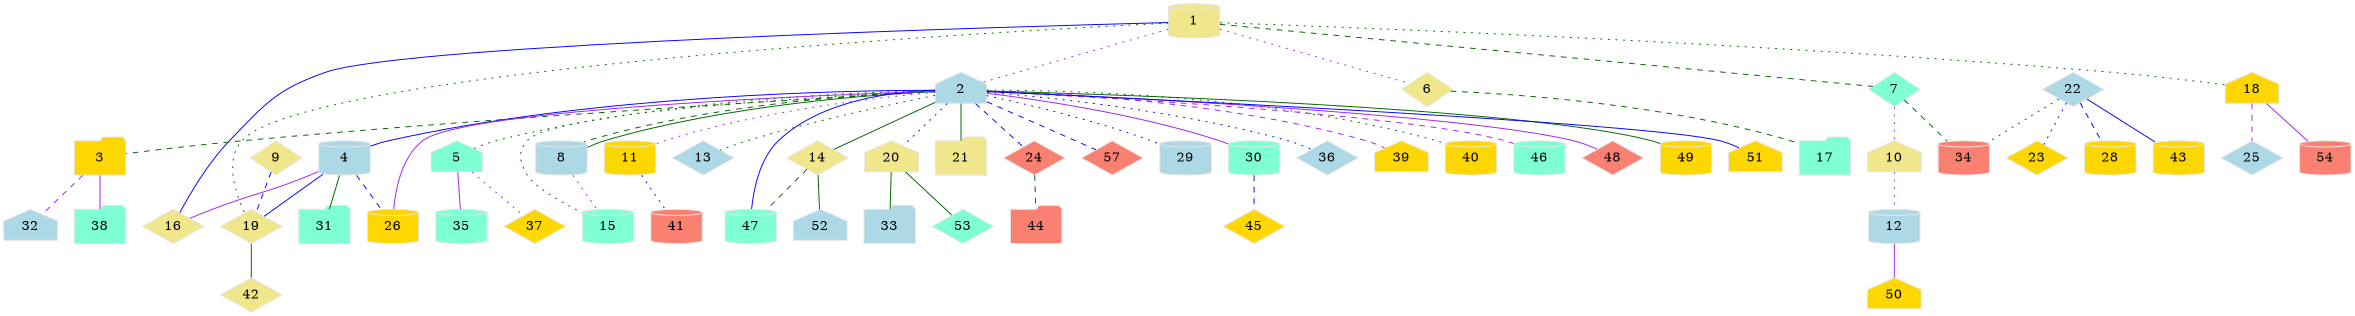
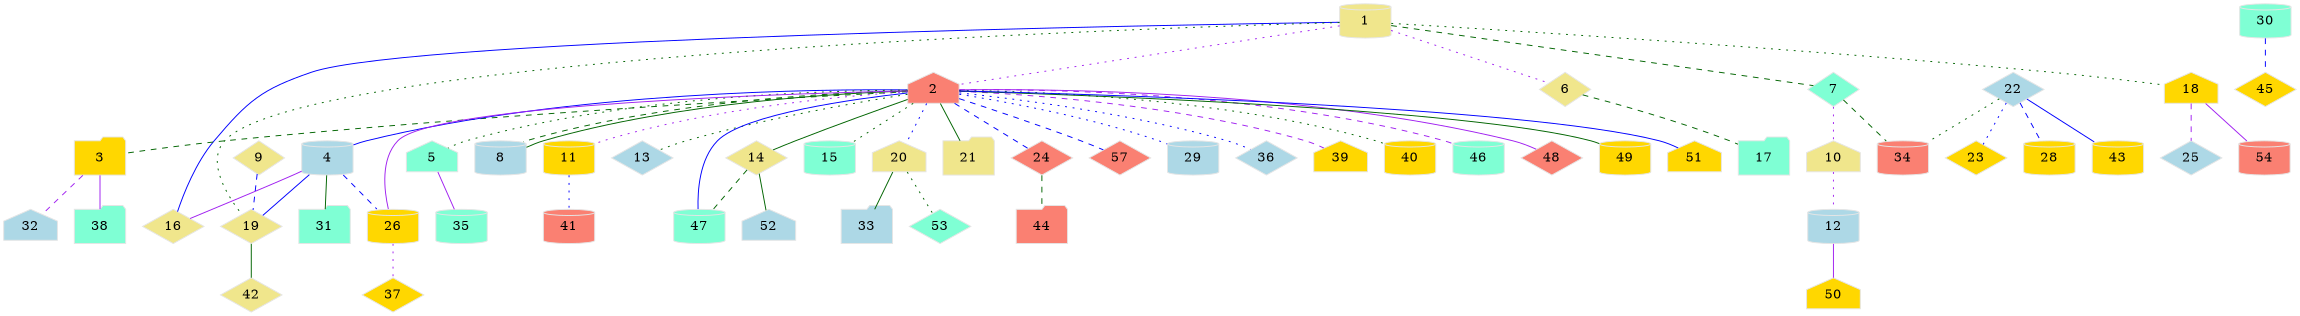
node "2": fillcolor lightblue -> salmon
edge "2" -- "30": removed
edge "8" -- "15": removed
edge "5" -- "37": now "26" -- "37"
edge "20" -- "53": style solid -> dotted
